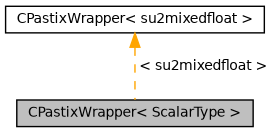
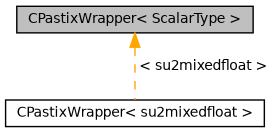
edge "CPastixWrapper< ScalarType >" -> "CPastixWrapper< su2mixedfloat >": reversed
